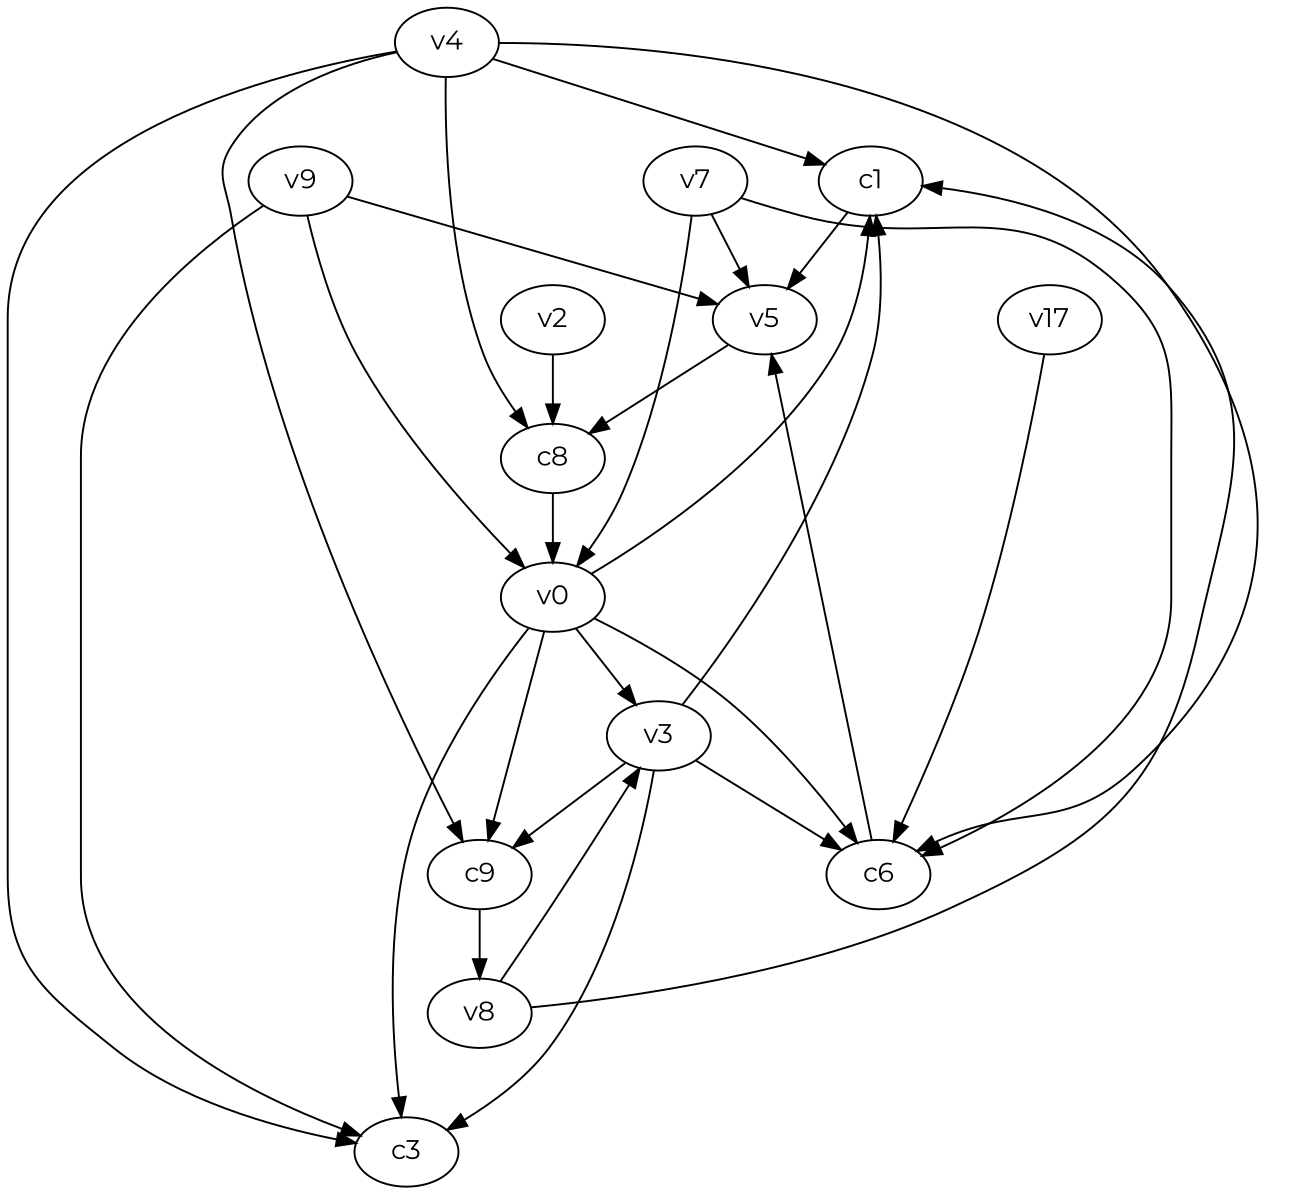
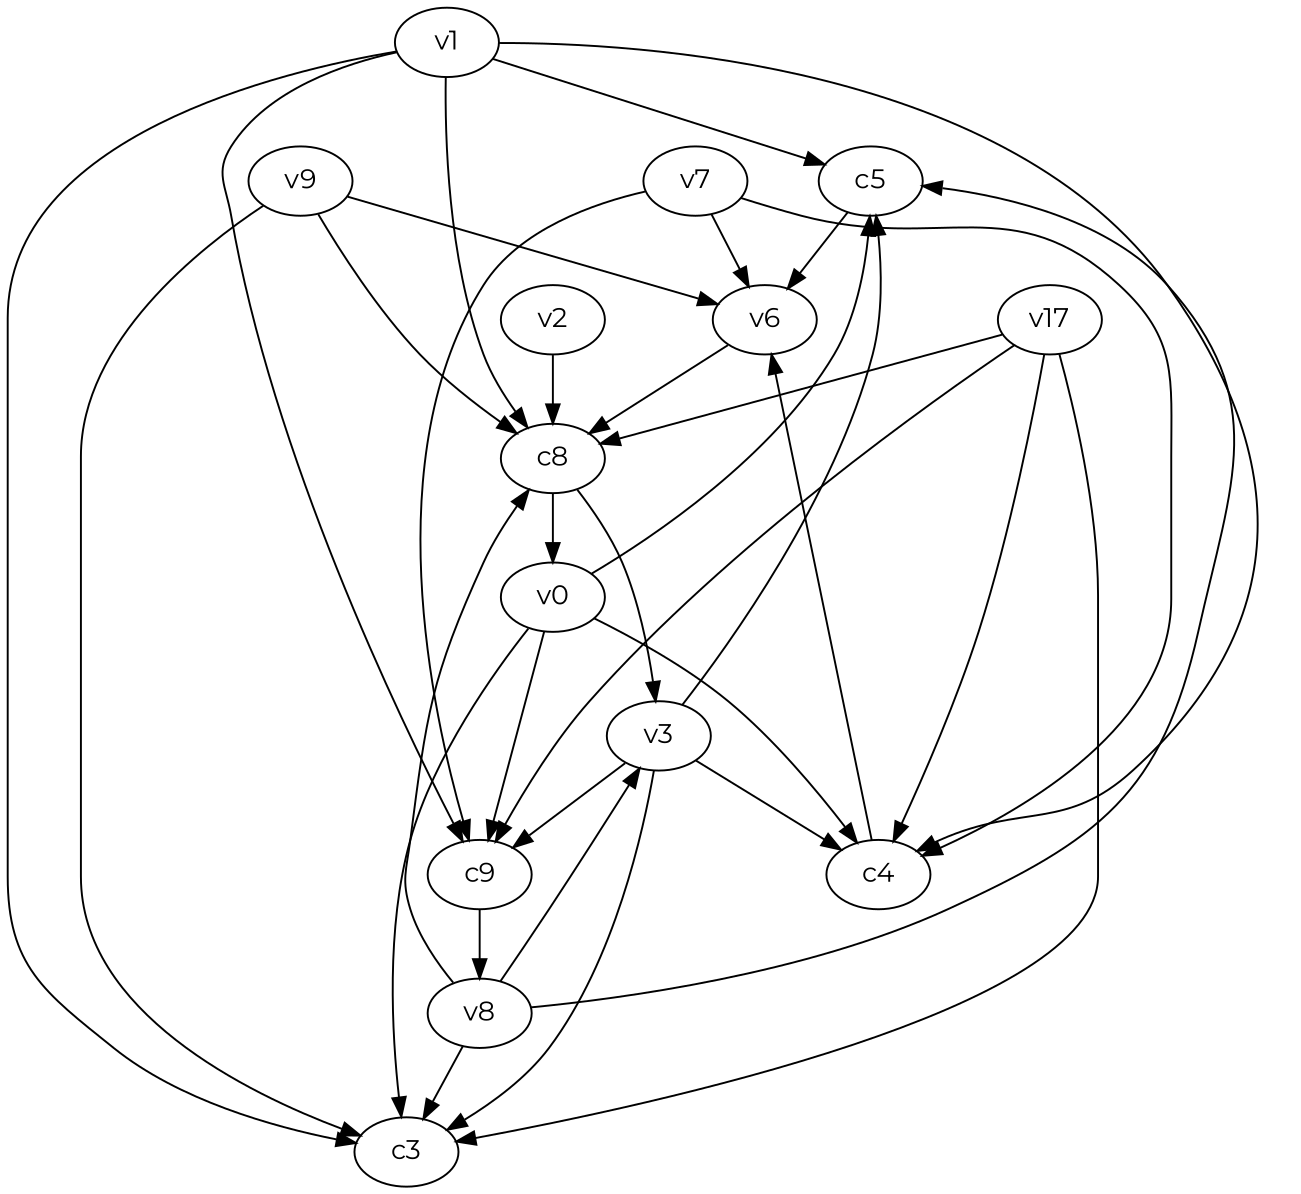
node "v4": label "v4" -> "v1"
node "c1": label "c1" -> "c5"
node "v5": label "v5" -> "v6"
edge "v7" -> "v0": now "v7" -> "c9"
edge "v17" -> "c8": added
edge "v9" -> "v0": now "v9" -> "c8"
edge "v17" -> "c9": added
edge "v0" -> "v3": now "c8" -> "v3"
edge "v8" -> "c8": added
node "c6": label "c6" -> "c4"
edge "v17" -> "c3": added
edge "v8" -> "c3": added
